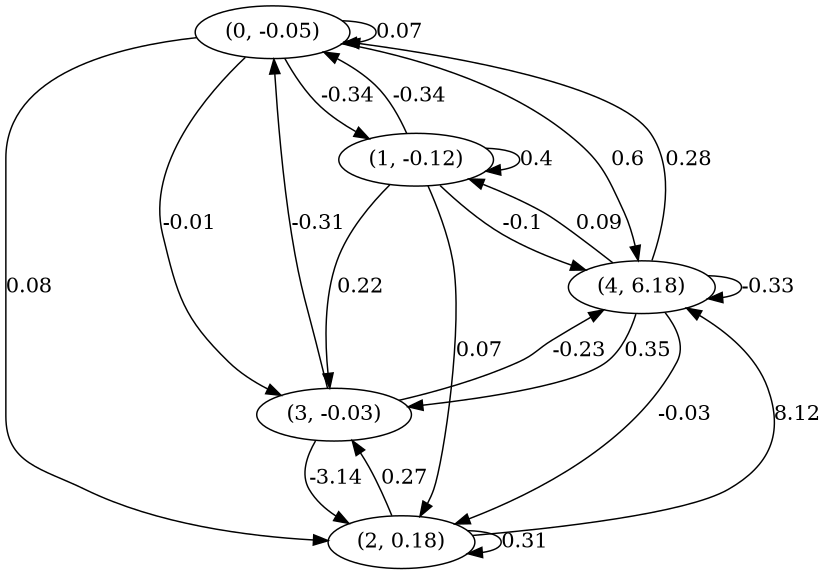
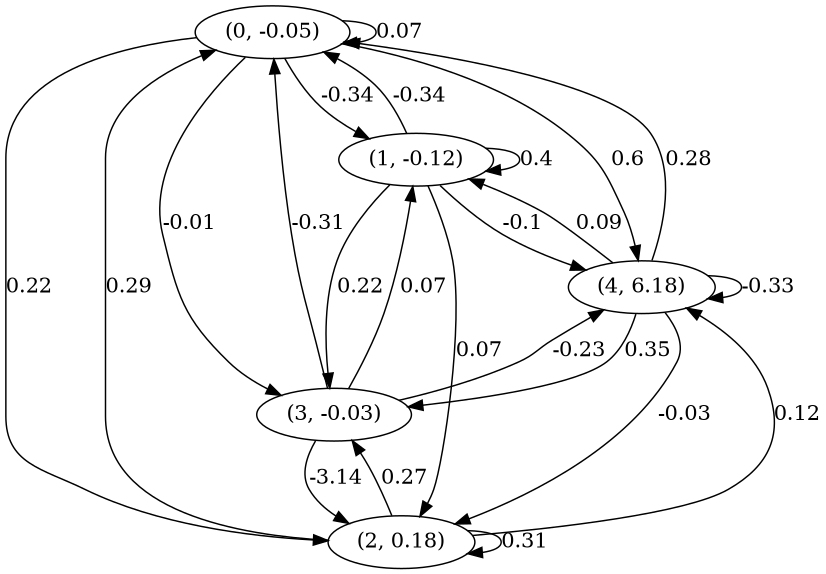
edge "(0, -0.05)" -> "(2, 0.18)": label "0.08" -> "0.22"
edge "(3, -0.03)" -> "(1, -0.12)": added, label "0.07"
edge "(2, 0.18)" -> "(0, -0.05)": added, label "0.29"
edge "(2, 0.18)" -> "(4, 6.18)": label "8.12" -> "0.12"
